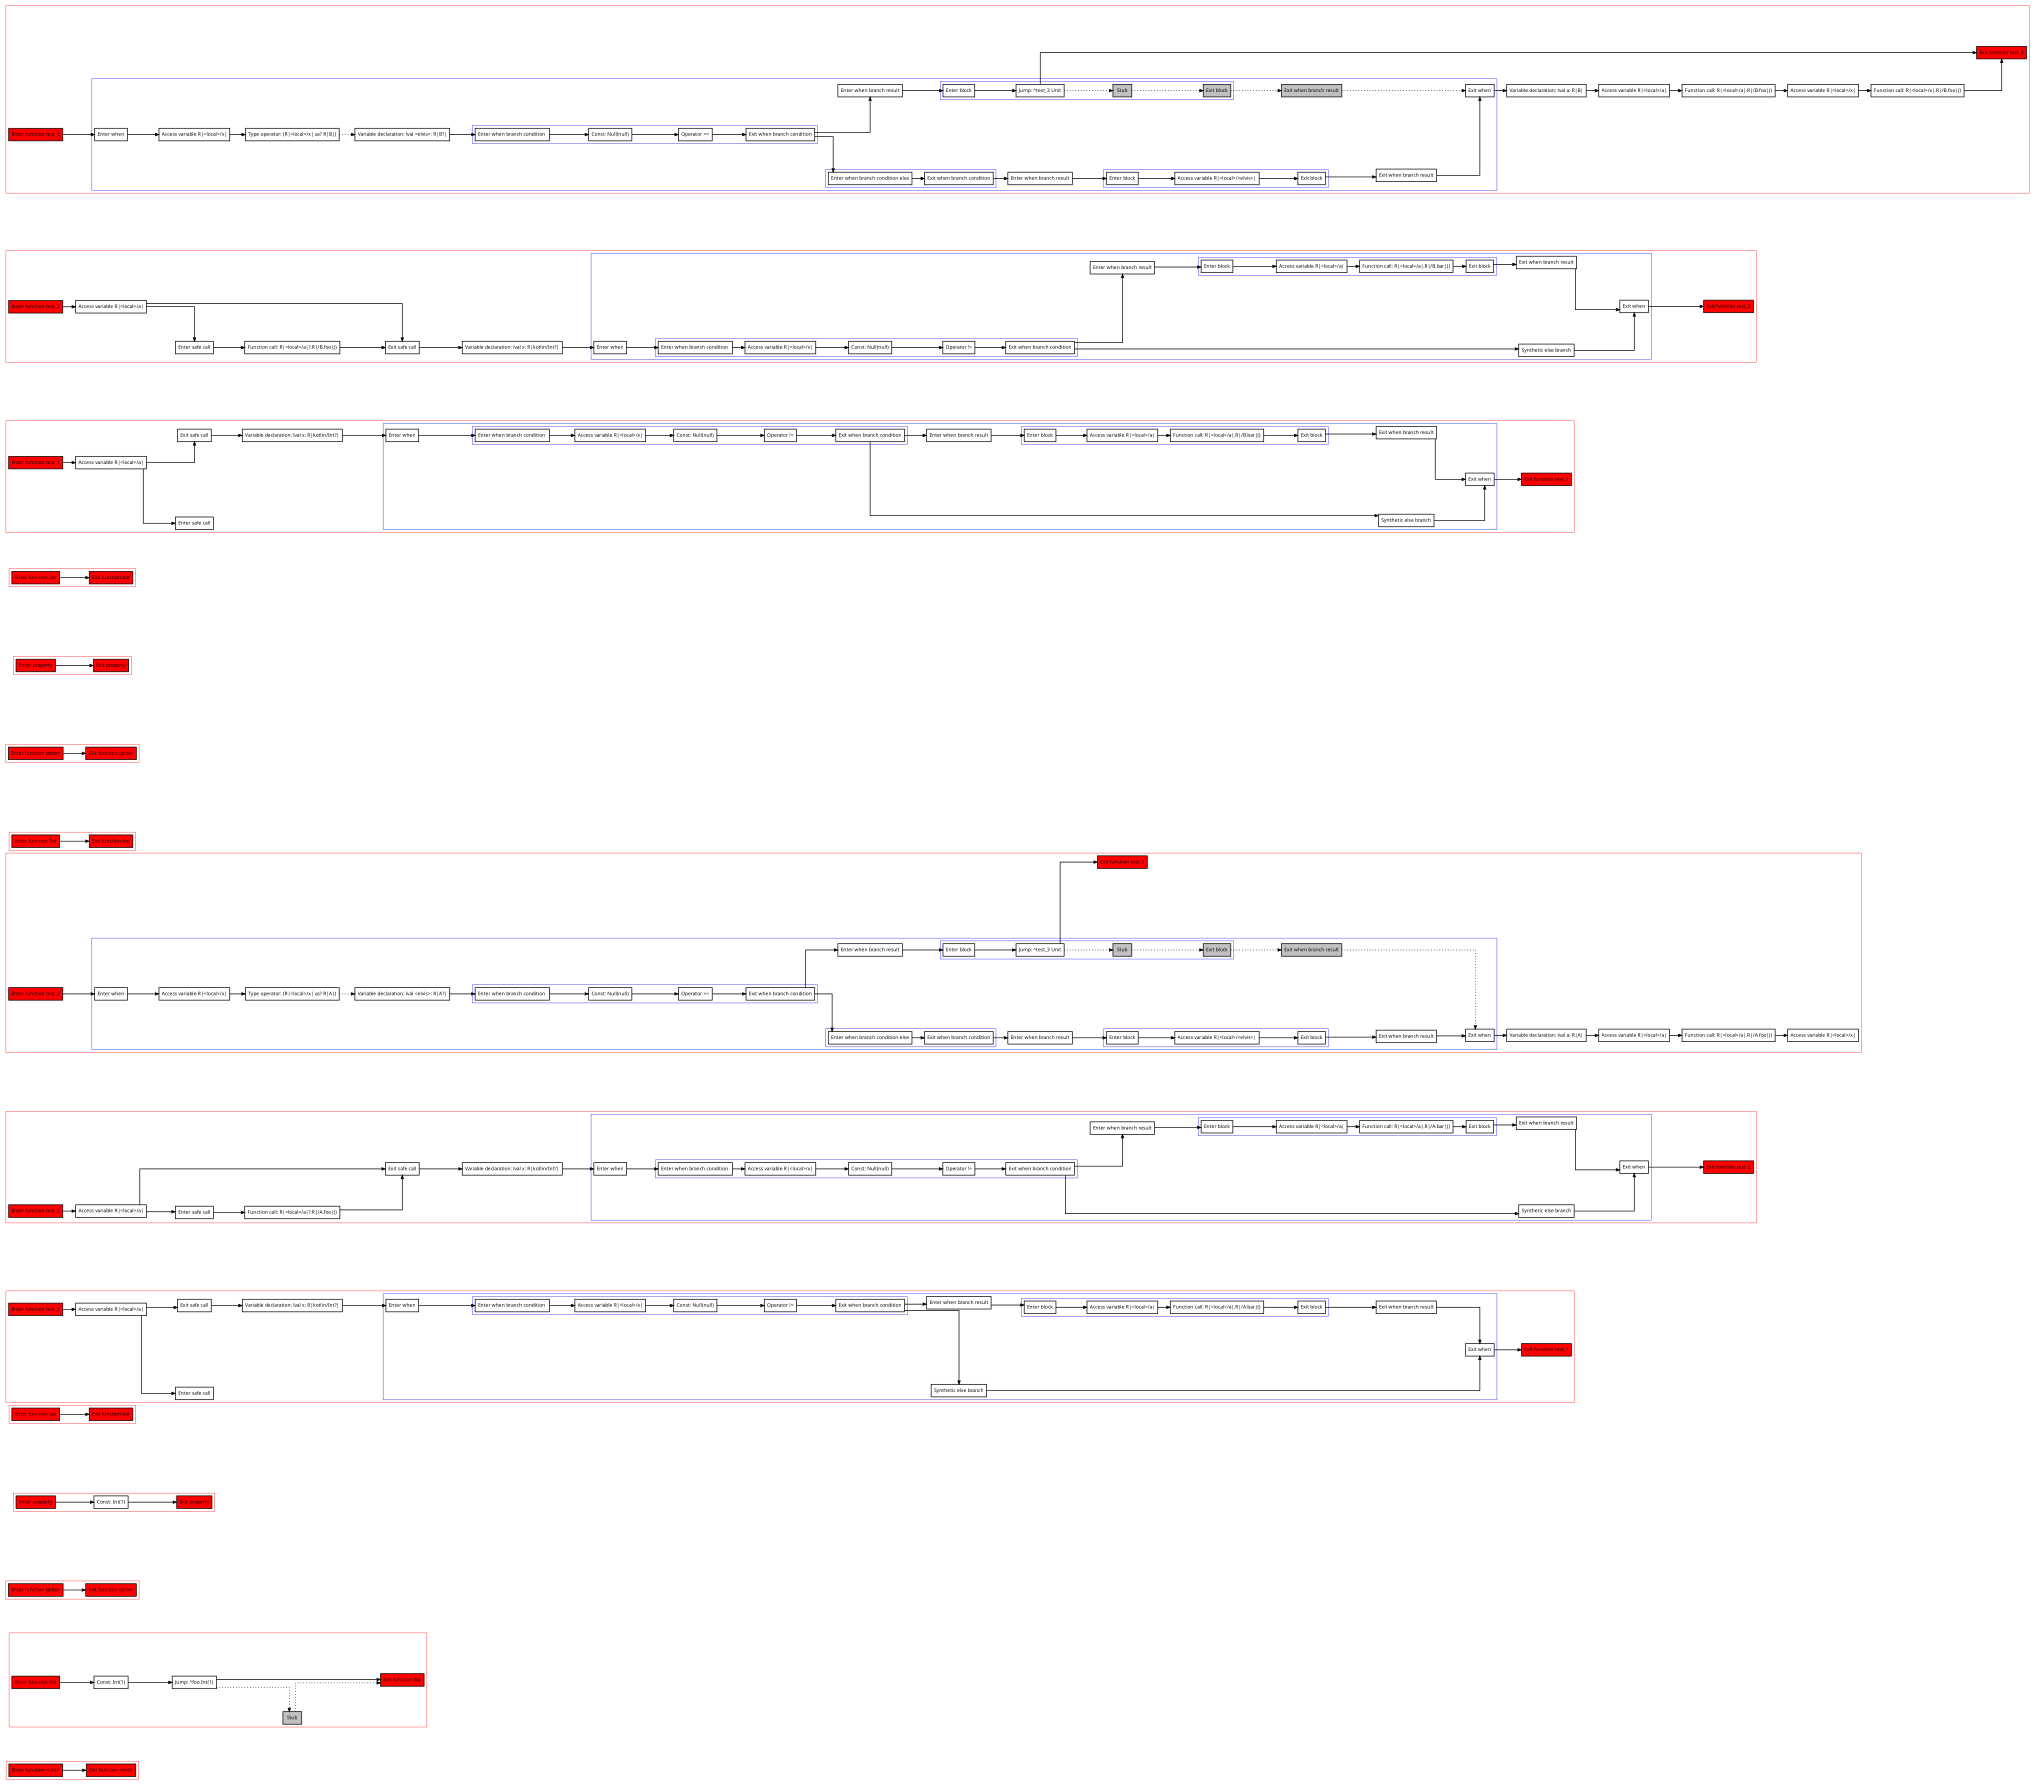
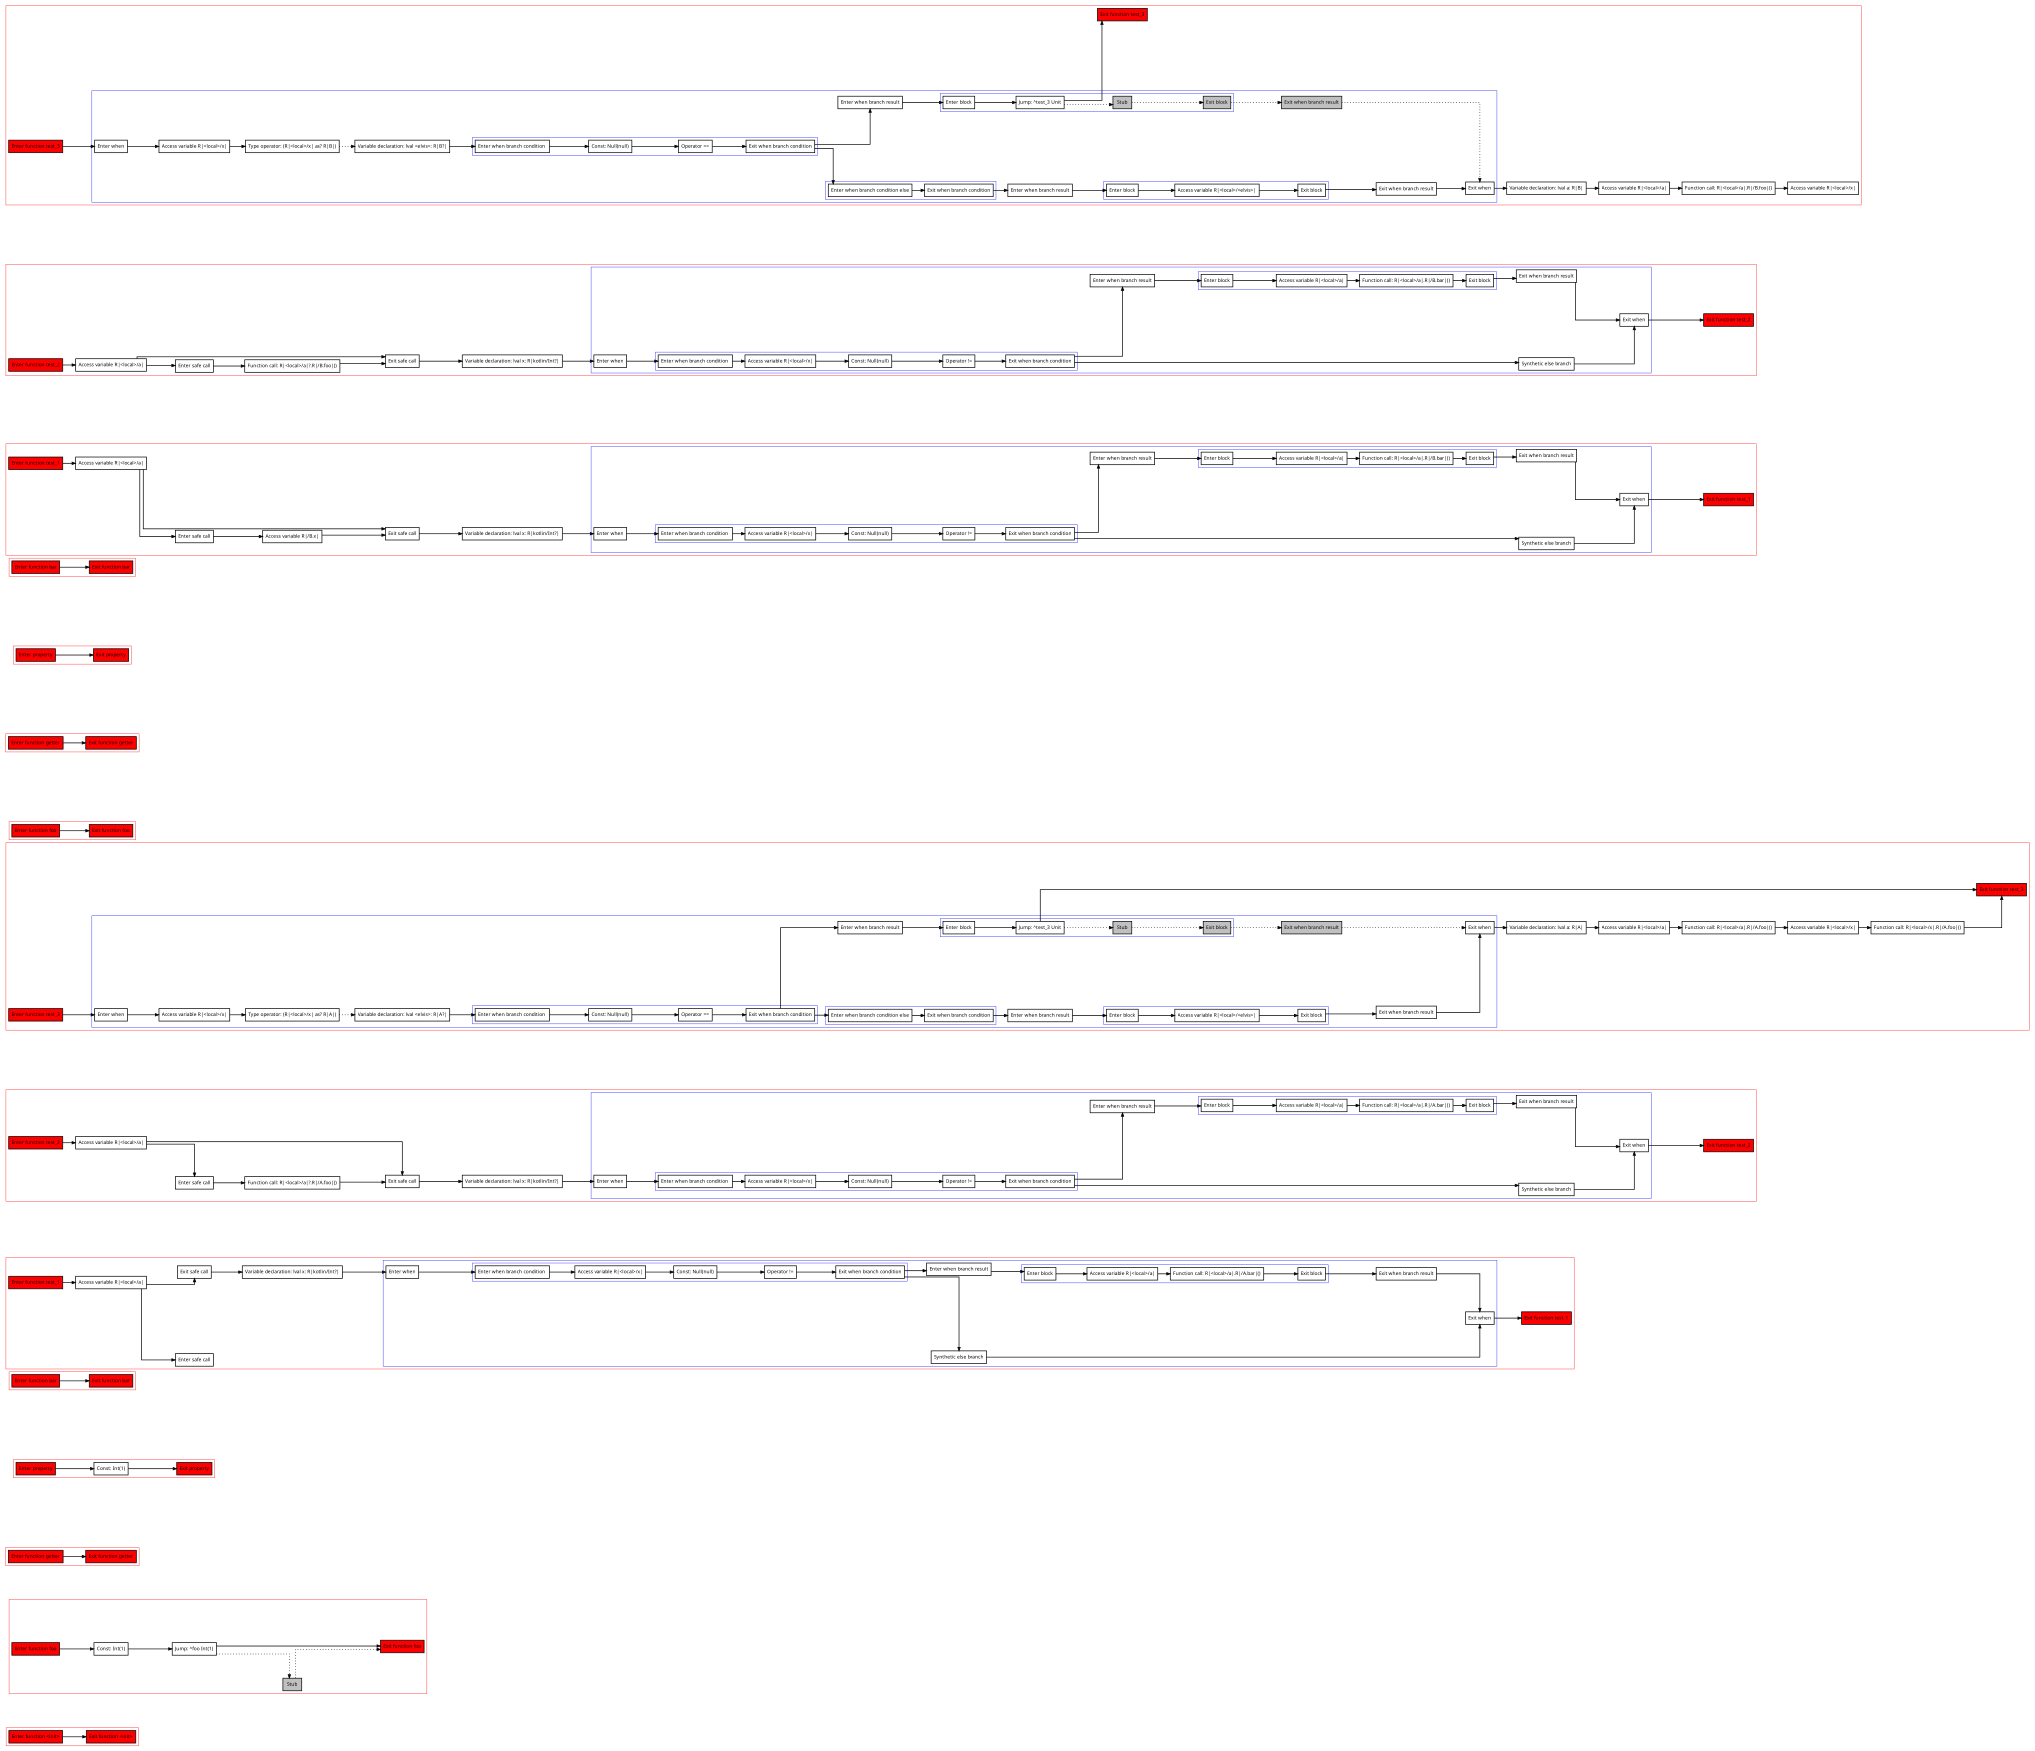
node "Function call: R|<local>/x|.R|/B.foo|()": removed
node "Access variable R|/B.x|": added
node "Function call: R|<local>/x|.R|/A.foo|()": added
